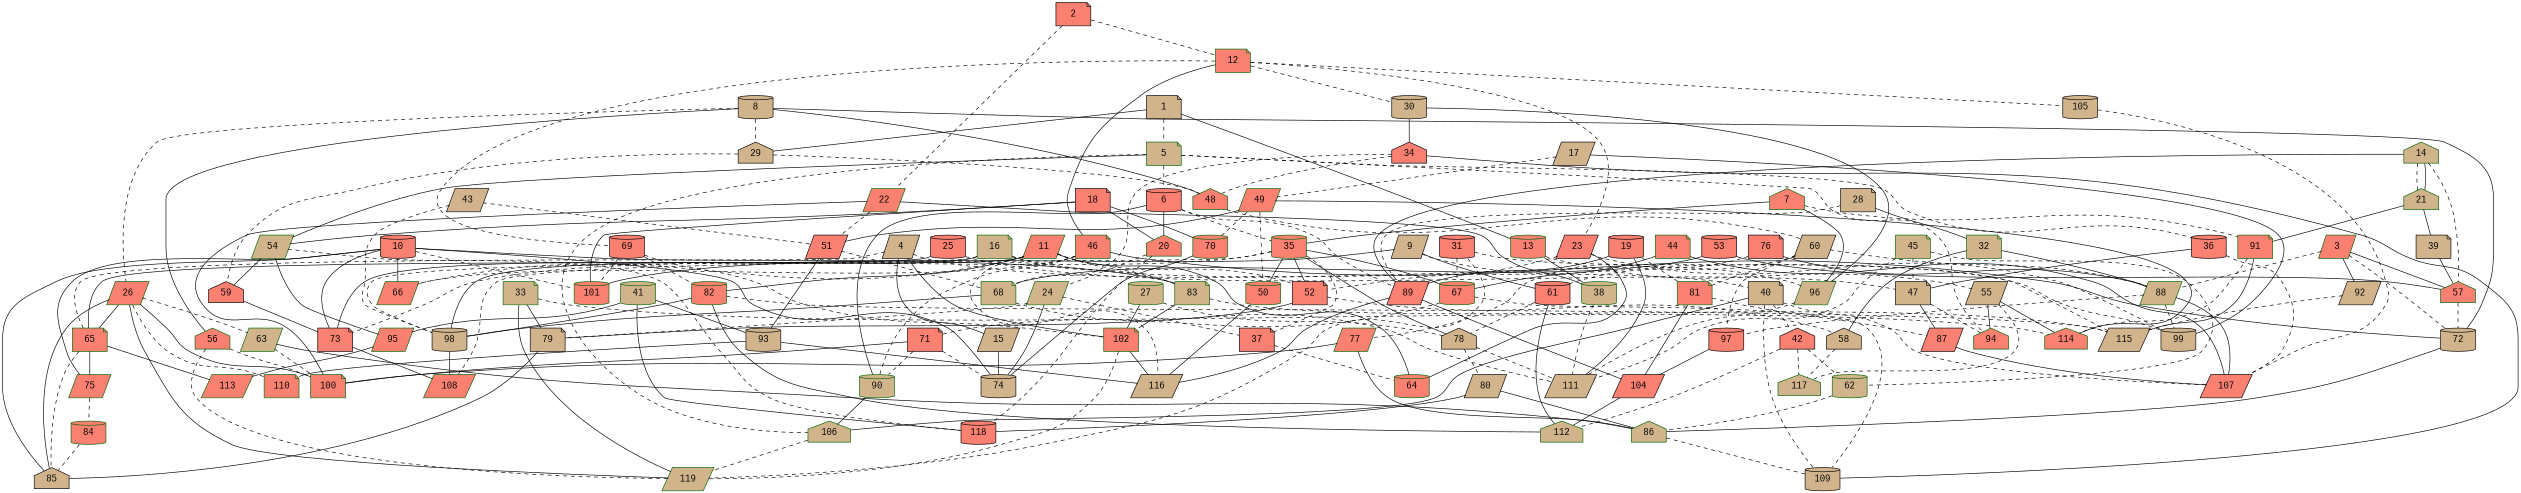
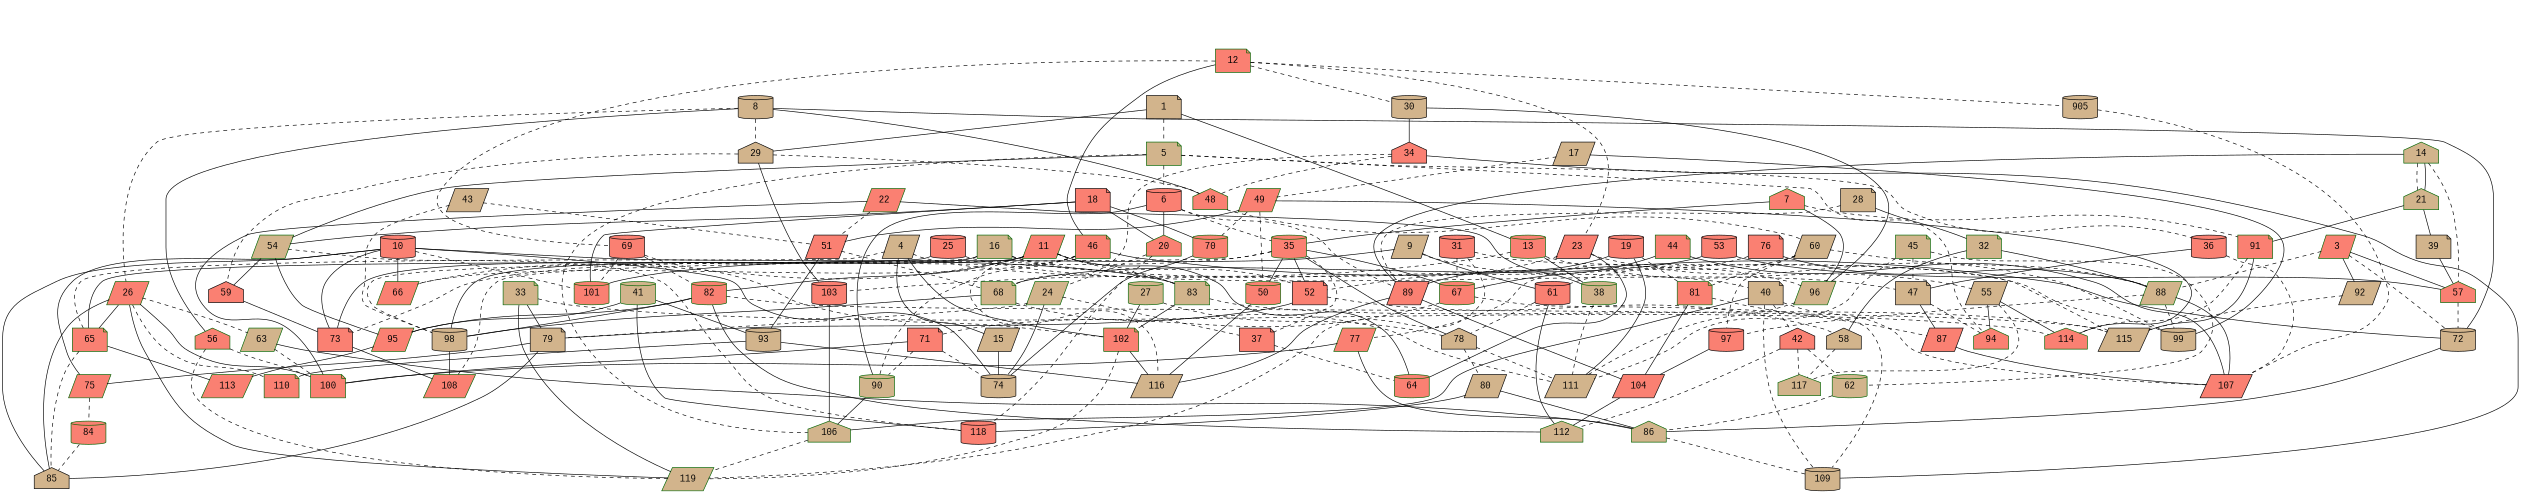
node "2": removed
node "105": label "105" -> "905"
node "103": added
edge "82" -- "95": added
edge "65" -- "75": now "79" -- "75"
